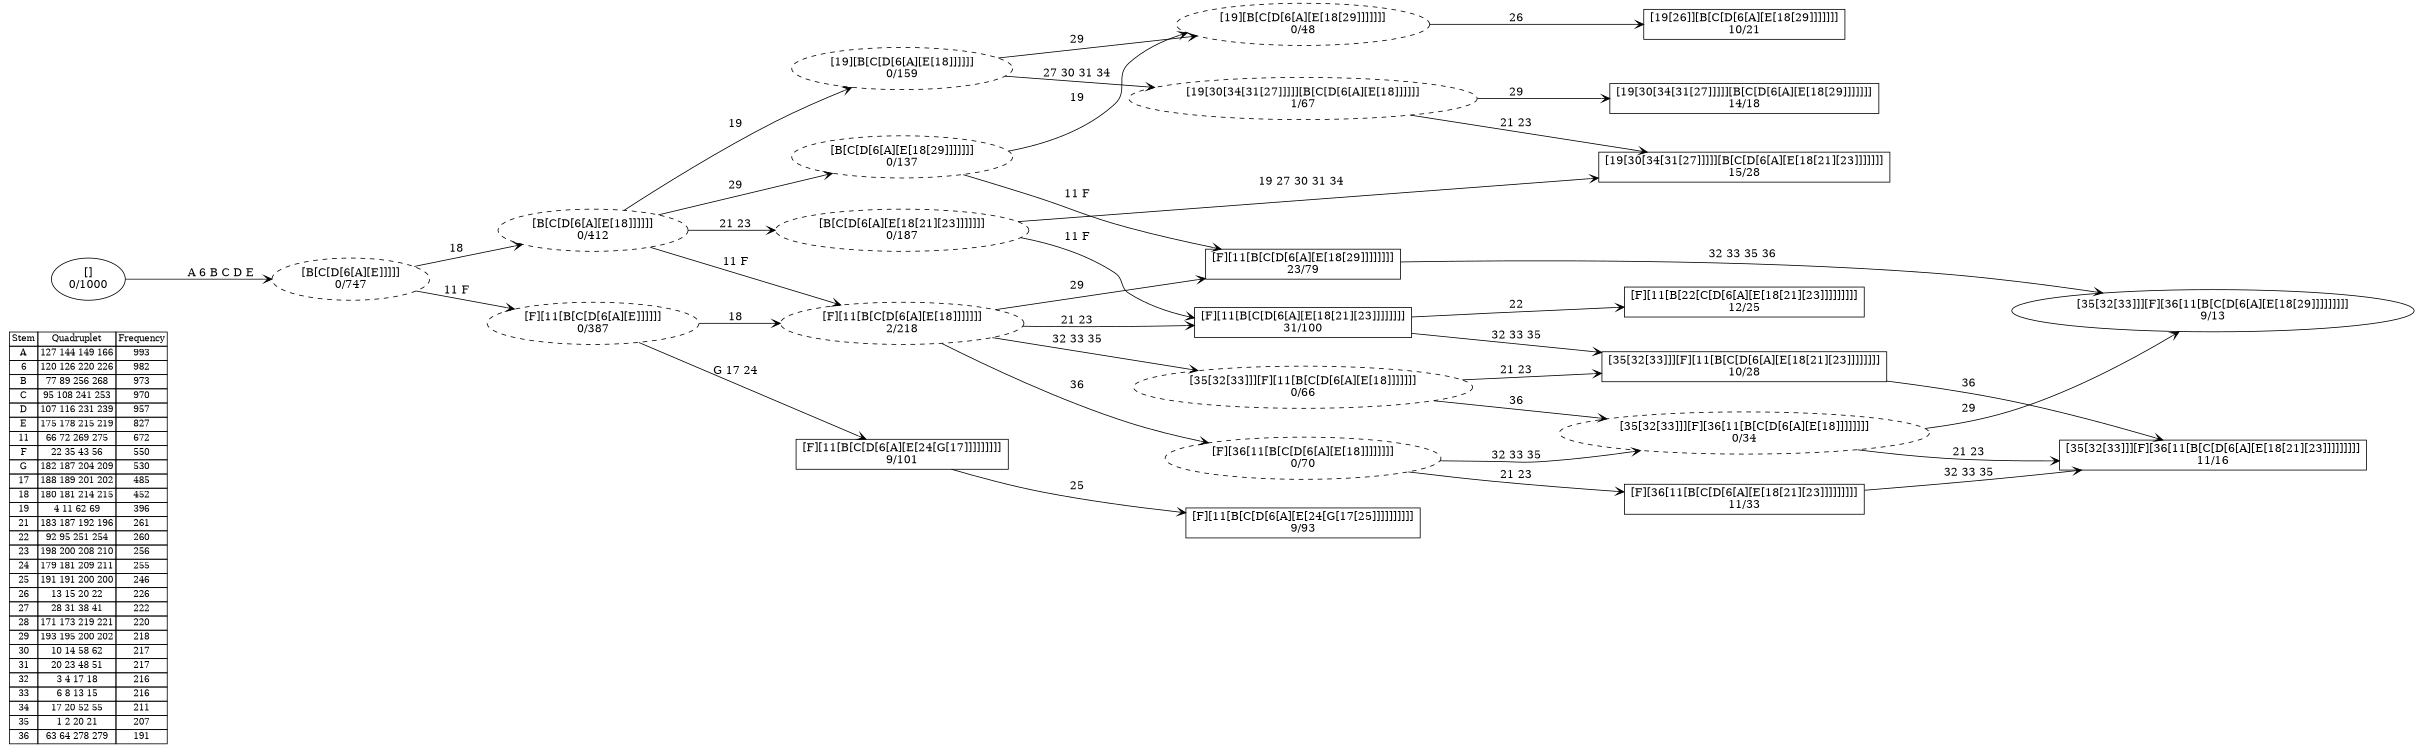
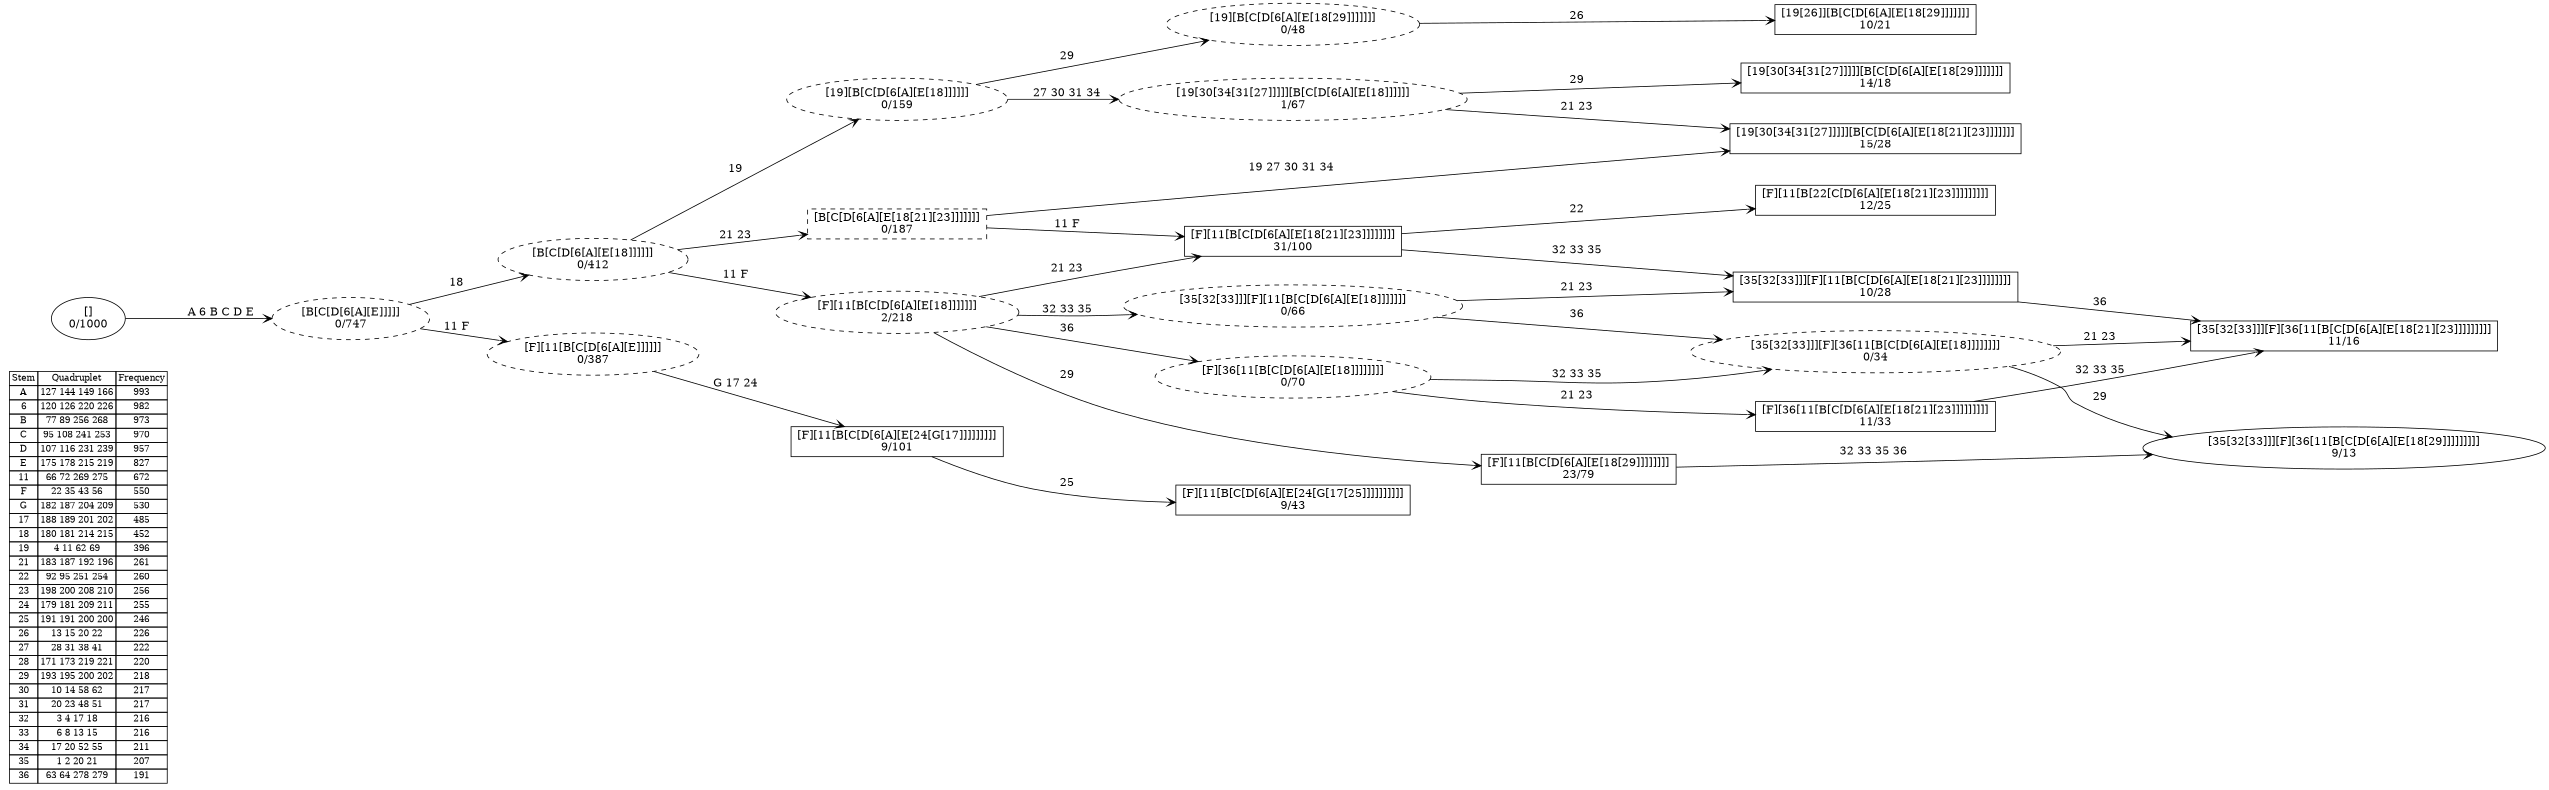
node "[B[C[D[6[A][E[18[29]]]]]]] 0/137": removed
node "[B[C[D[6[A][E[18[21][23]]]]]]] 0/187": shape ellipse -> box
edge "[F][11[B[C[D[6[A][E]]]]]] 0/387" -> "[F][11[B[C[D[6[A][E[18]]]]]]] 2/218": removed, label "18"
node "[F][11[B[C[D[6[A][E[24[G[17[25]]]]]]]]]] 9/93": label "[F][11[B[C[D[6[A][E[24[G[17[25]]]]]]]]]] 9/93" -> "[F][11[B[C[D[6[A][E[24[G[17[25]]]]]]]]]] 9/43"
